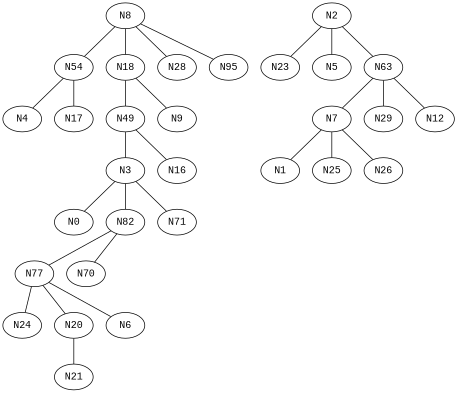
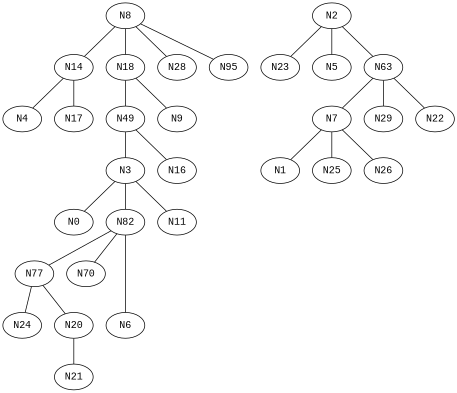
node "N54": label "N54" -> "N14"
node "N12": label "N12" -> "N22"
node "N71": label "N71" -> "N11"
edge "N77" -- "N6": now "N82" -- "N6"
